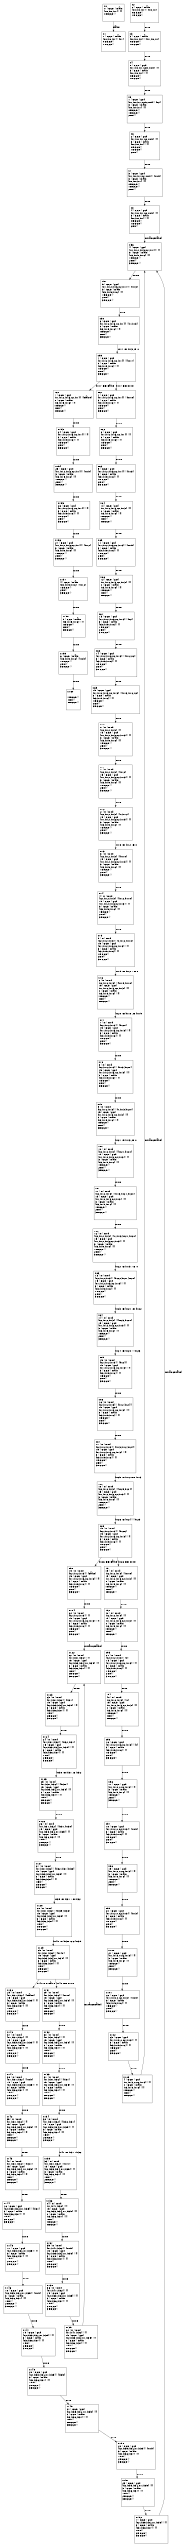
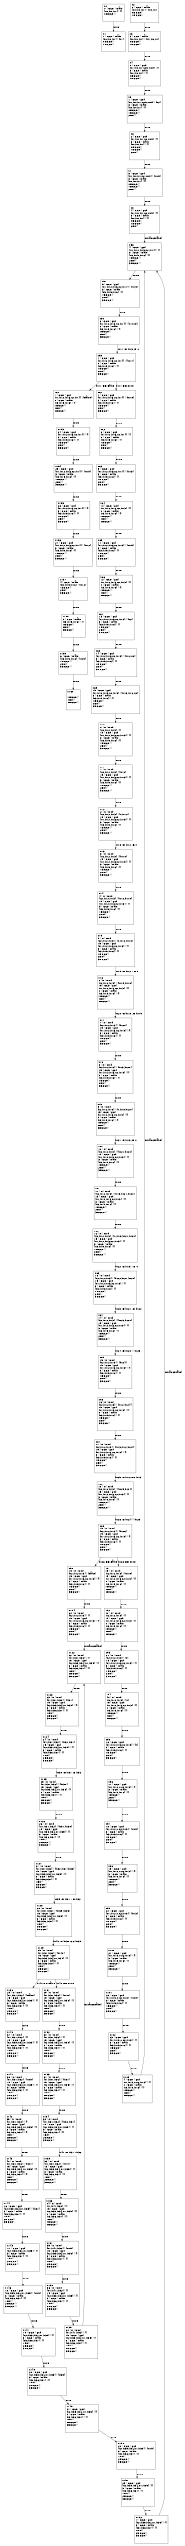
edge "s0 0 | GCD | main [x0,i_0,i_1] | [] 0=GCD()" -> "s1 1 | GCD | main [x0,i_0,i_1] | [x1] 0=GCD() 1=GCD()": label "False" -> "True"
